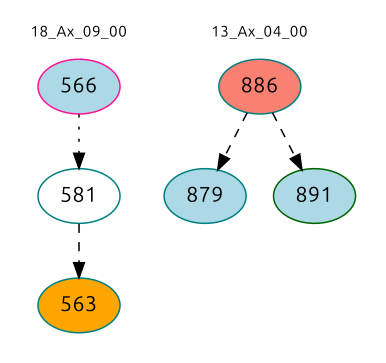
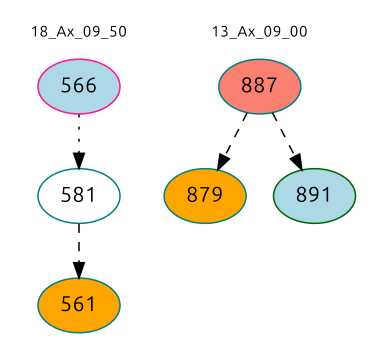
cluster "18_Ax_09_00": label "18_Ax_09_00" -> "18_Ax_09_50"
cluster "13_Ax_04_00": label "13_Ax_04_00" -> "13_Ax_09_00"
node "886": label "886" -> "887"
node "879": fillcolor lightblue -> orange
node "563": label "563" -> "561"
